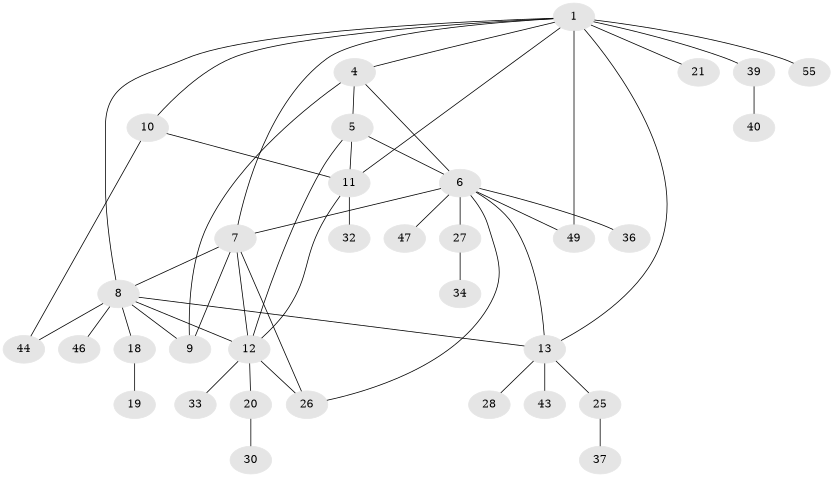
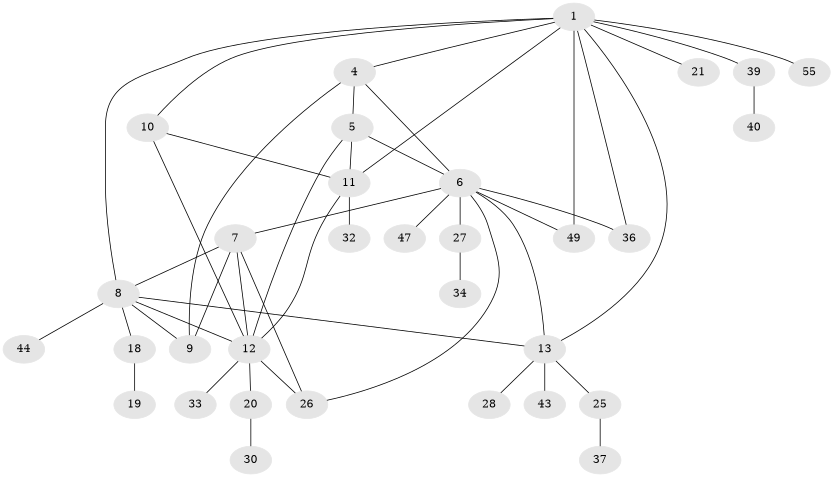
edge "1" -- "7": now "1" -- "36"
edge "10" -- "44": now "10" -- "12"
node "46": removed
